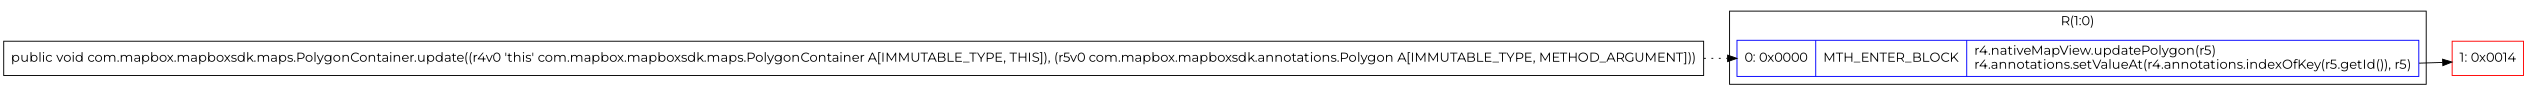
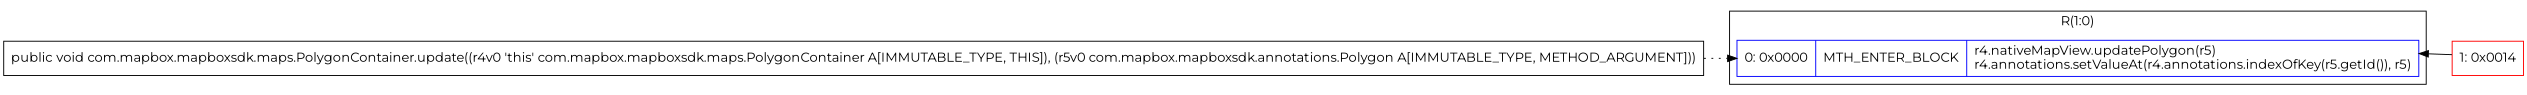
edge "0: 0x0000" -> "1: 0x0014": reversed
